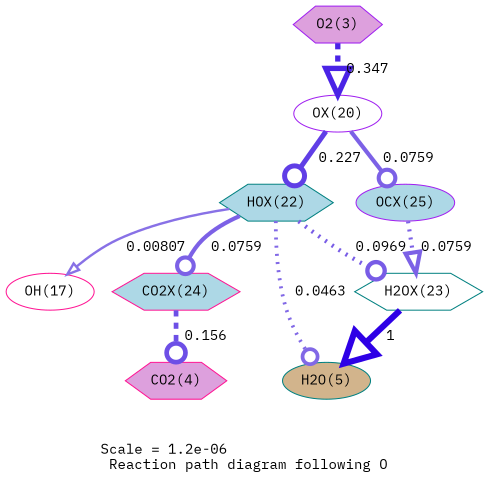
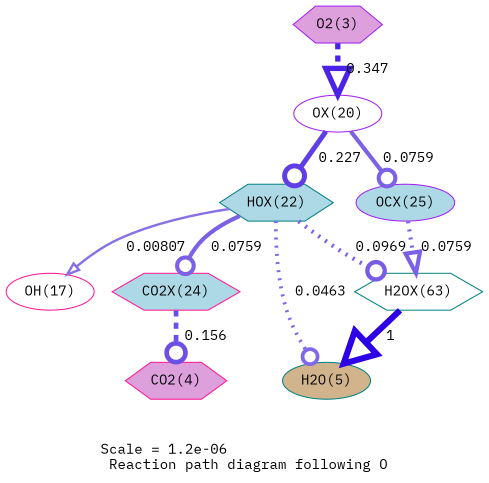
node "H2OX(23)": label "H2OX(23)" -> "H2OX(63)"
